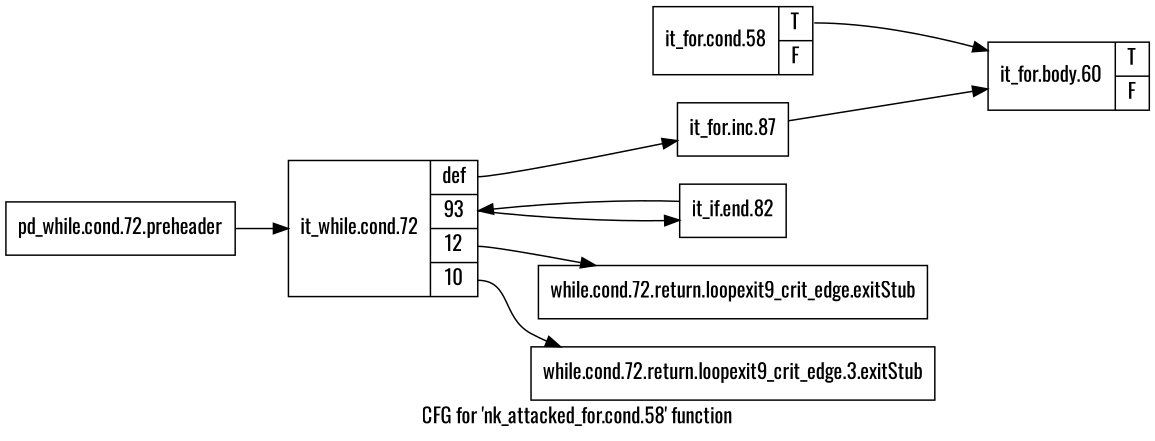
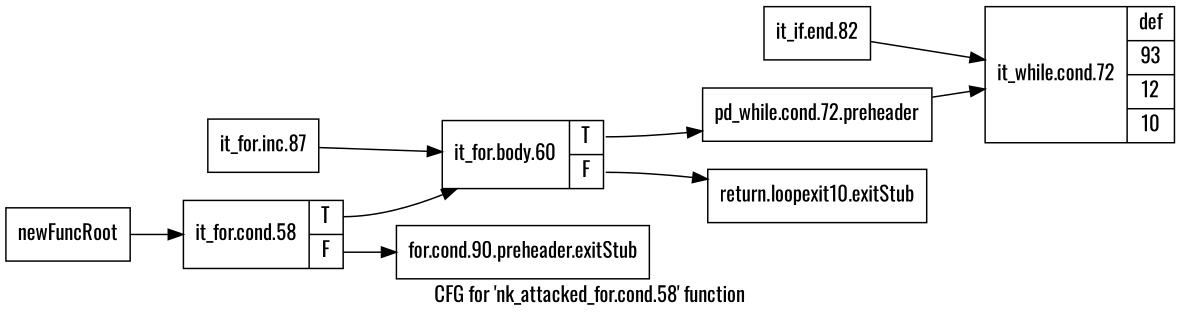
edge "it_for.body.60" -> "pd_while.cond.72.preheader": added
edge "it_while.cond.72" -> "it_for.inc.87": removed
node "return.loopexit10.exitStub": added
edge "it_while.cond.72" -> "it_if.end.82": removed
node "newFuncRoot": added
node "for.cond.90.preheader.exitStub": added
node "while.cond.72.return.loopexit9_crit_edge.exitStub": removed
node "while.cond.72.return.loopexit9_crit_edge.3.exitStub": removed
